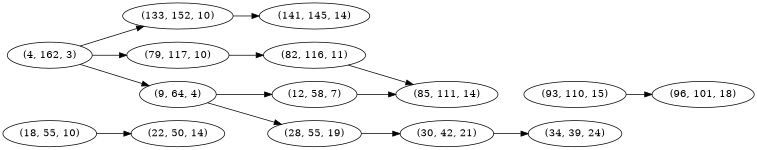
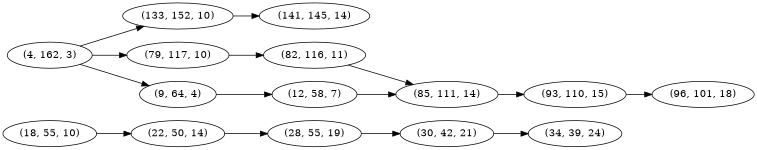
edge "(85, 111, 14)" -> "(93, 110, 15)": added
edge "(9, 64, 4)" -> "(28, 55, 19)": now "(22, 50, 14)" -> "(28, 55, 19)"
